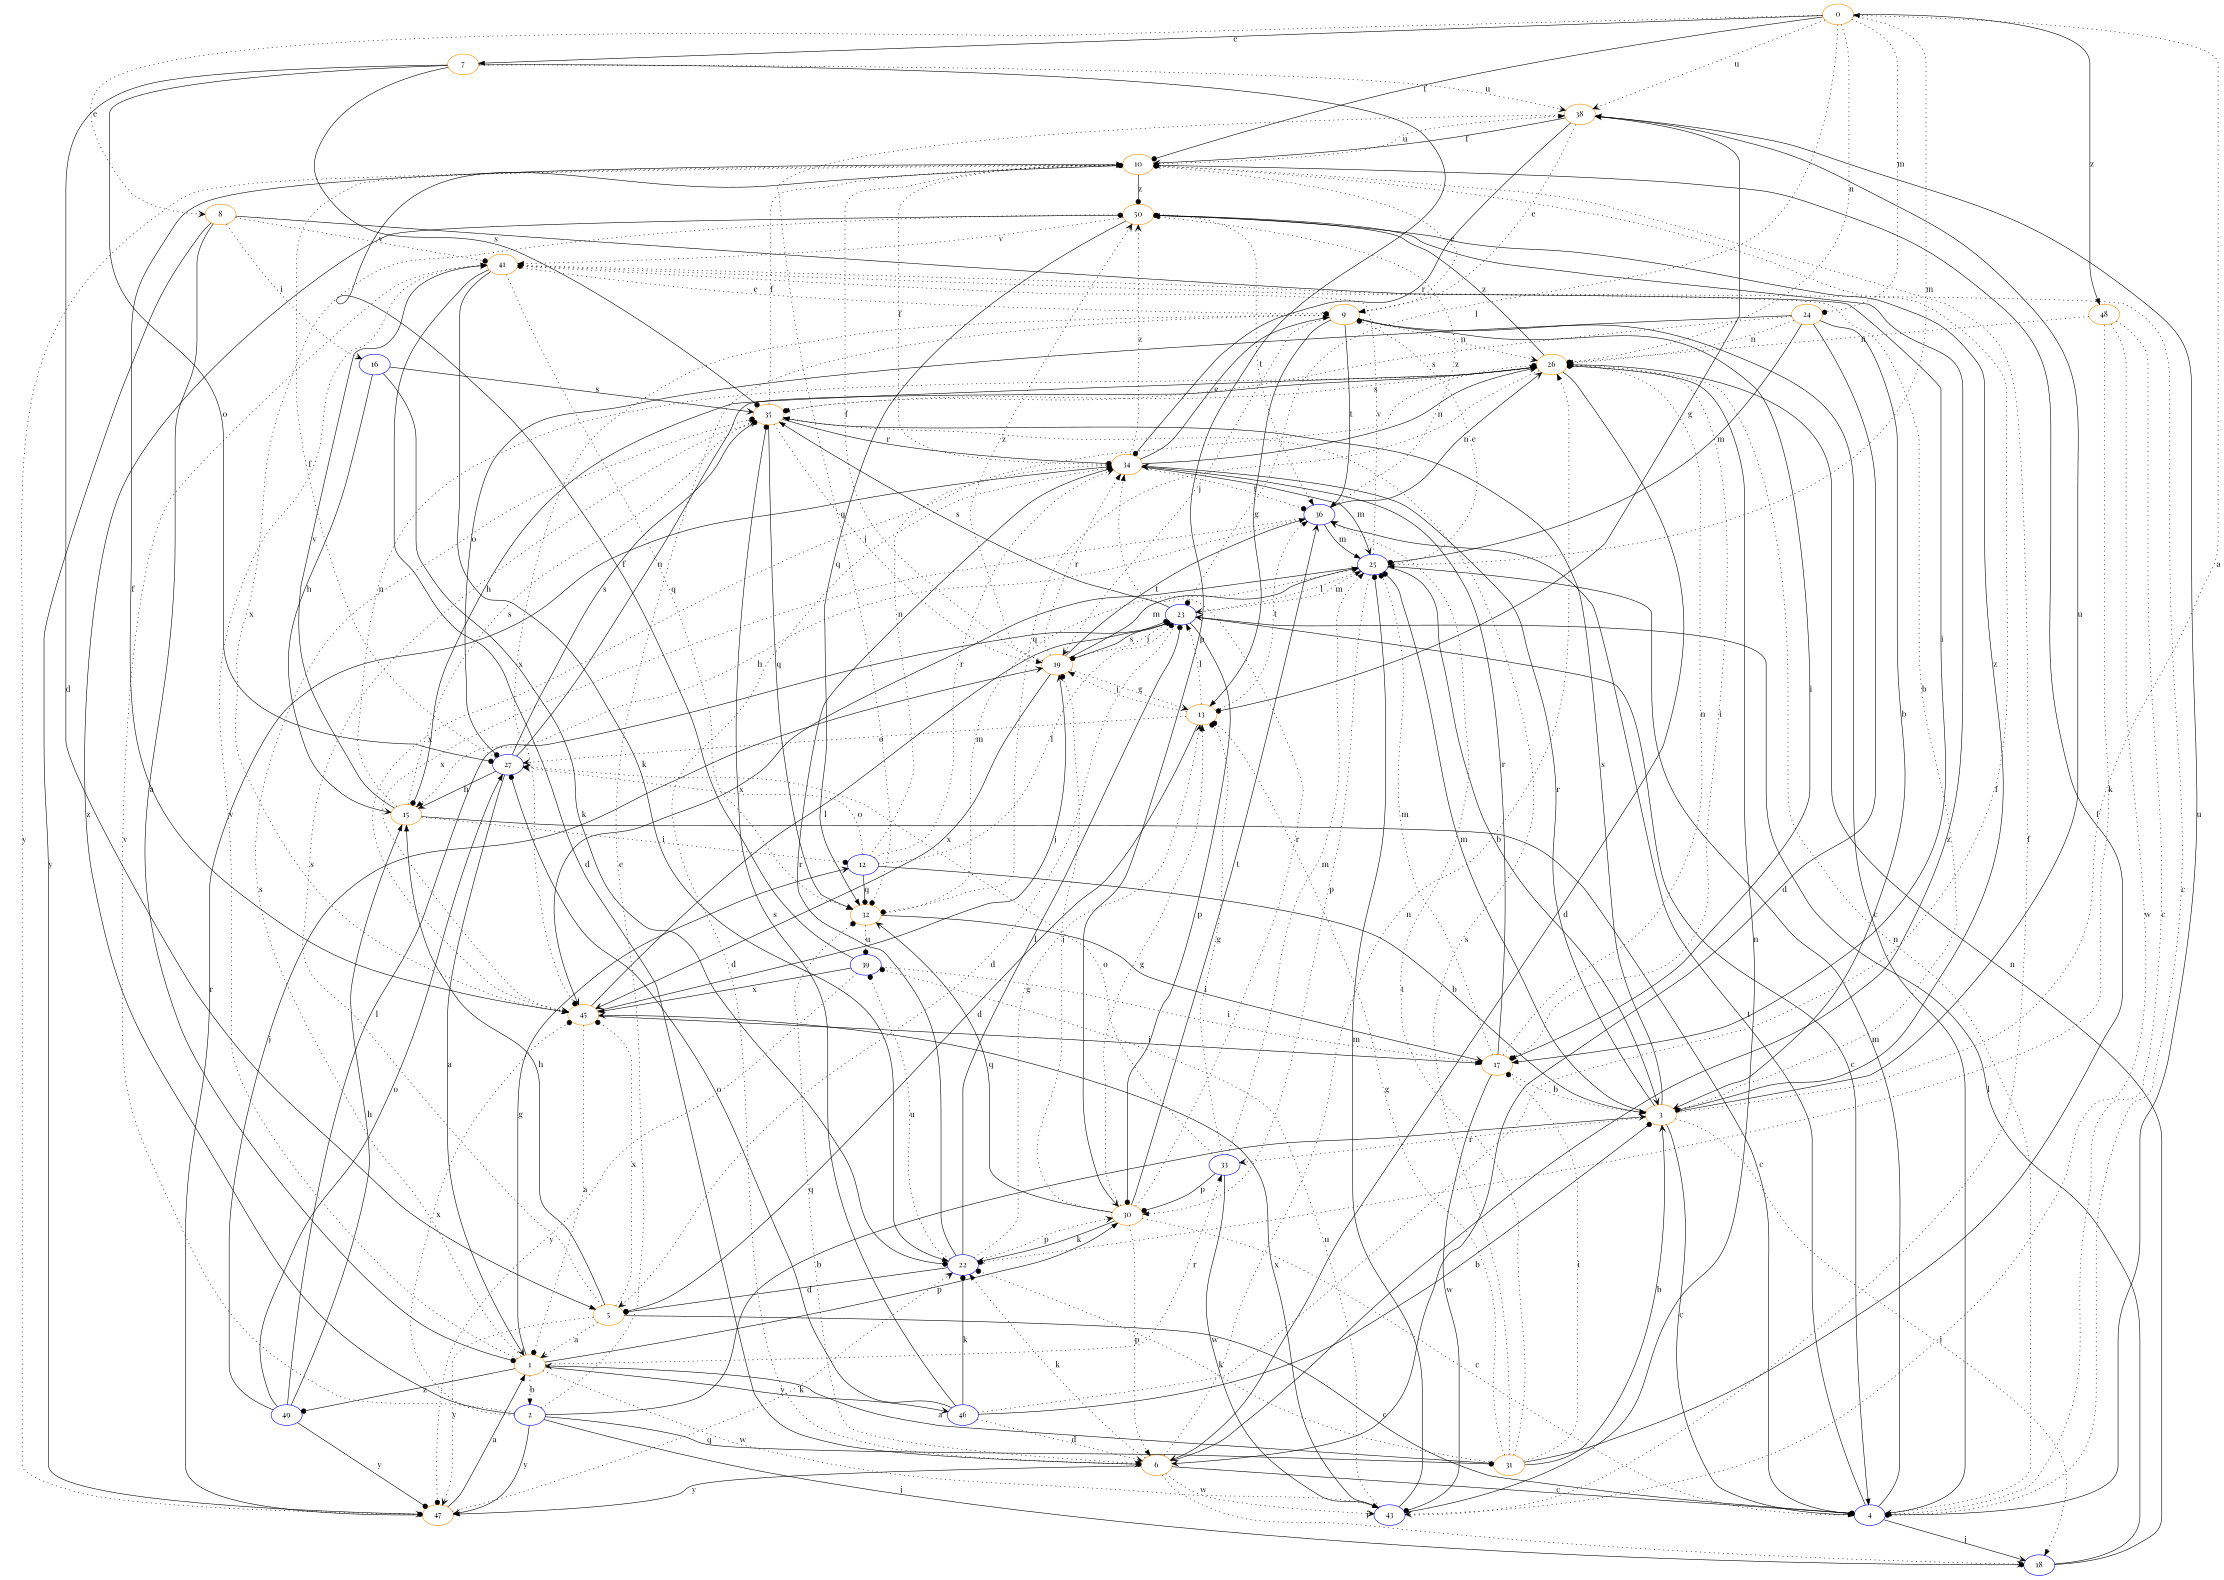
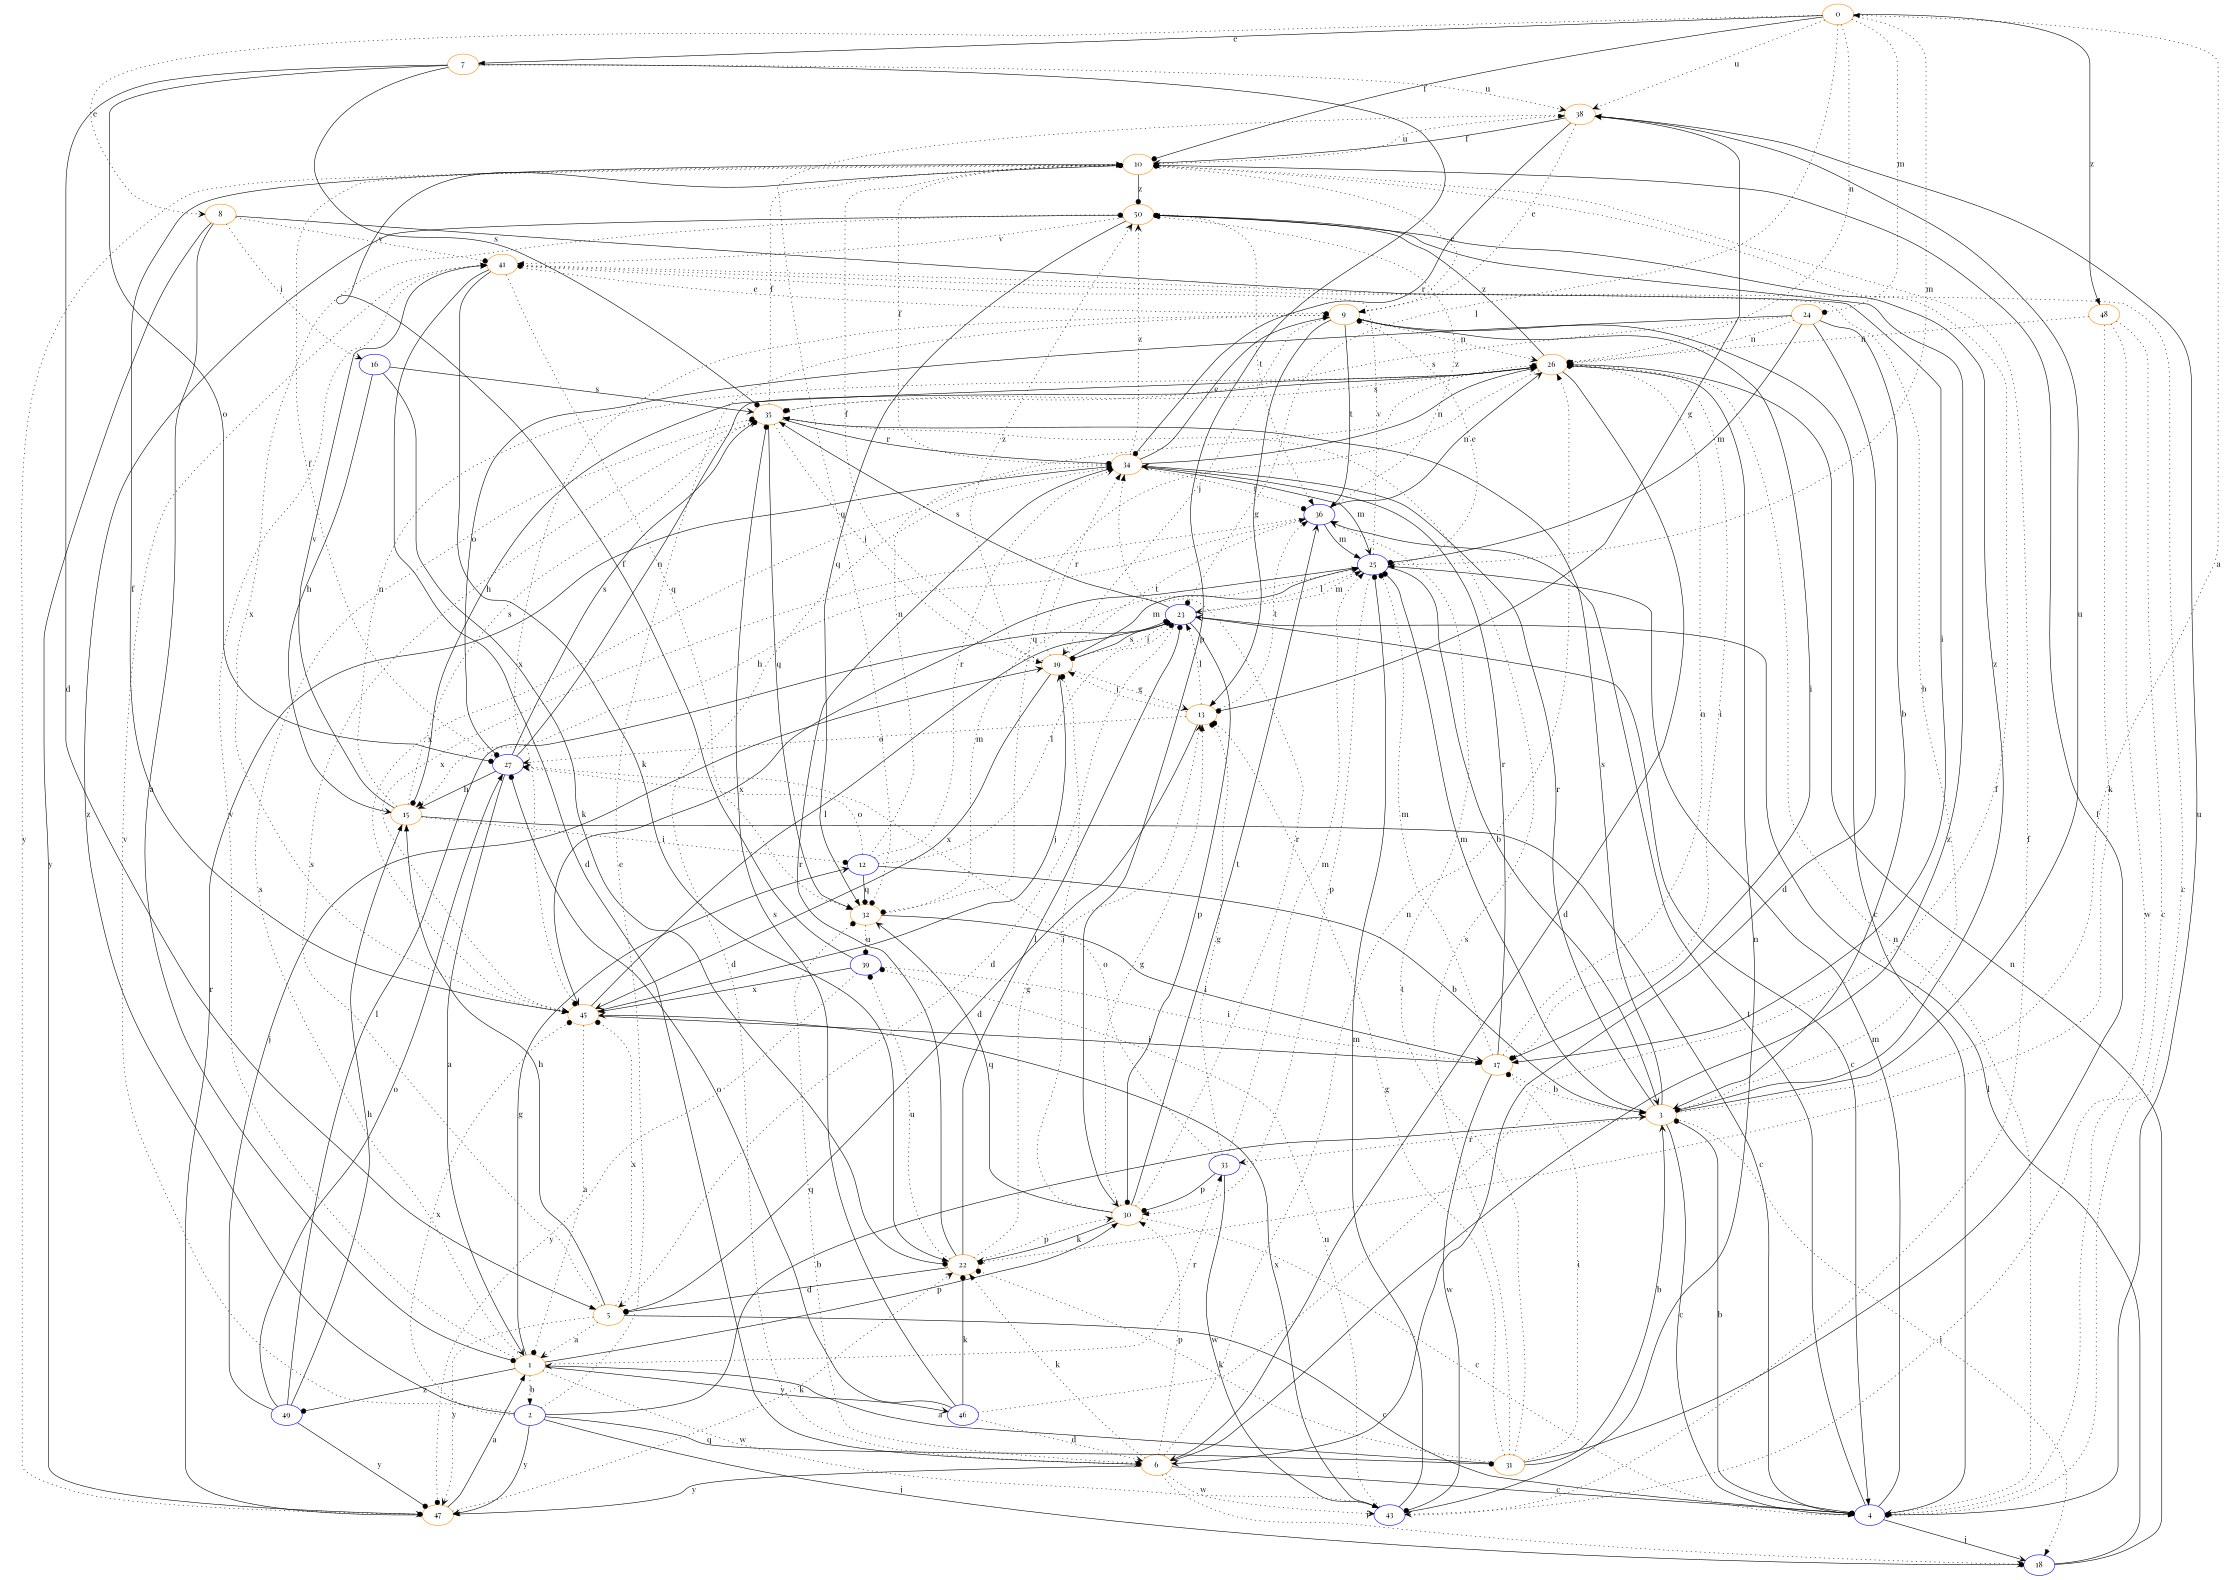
edge "19" -> "36": style solid -> dotted
node "22": color blue -> darkorange
edge "46" -> "3": now "4" -> "3"
edge "30" -> "6": reversed
